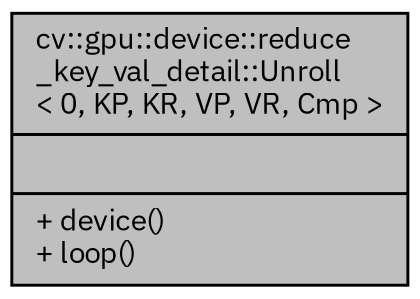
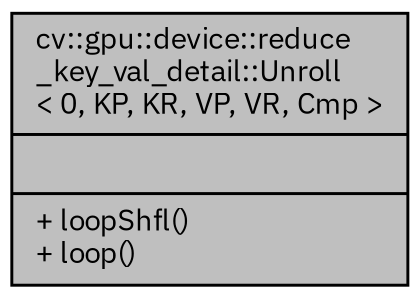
node "cv::gpu::device::reduce": text "+ device()" -> "+ loopShfl()"
